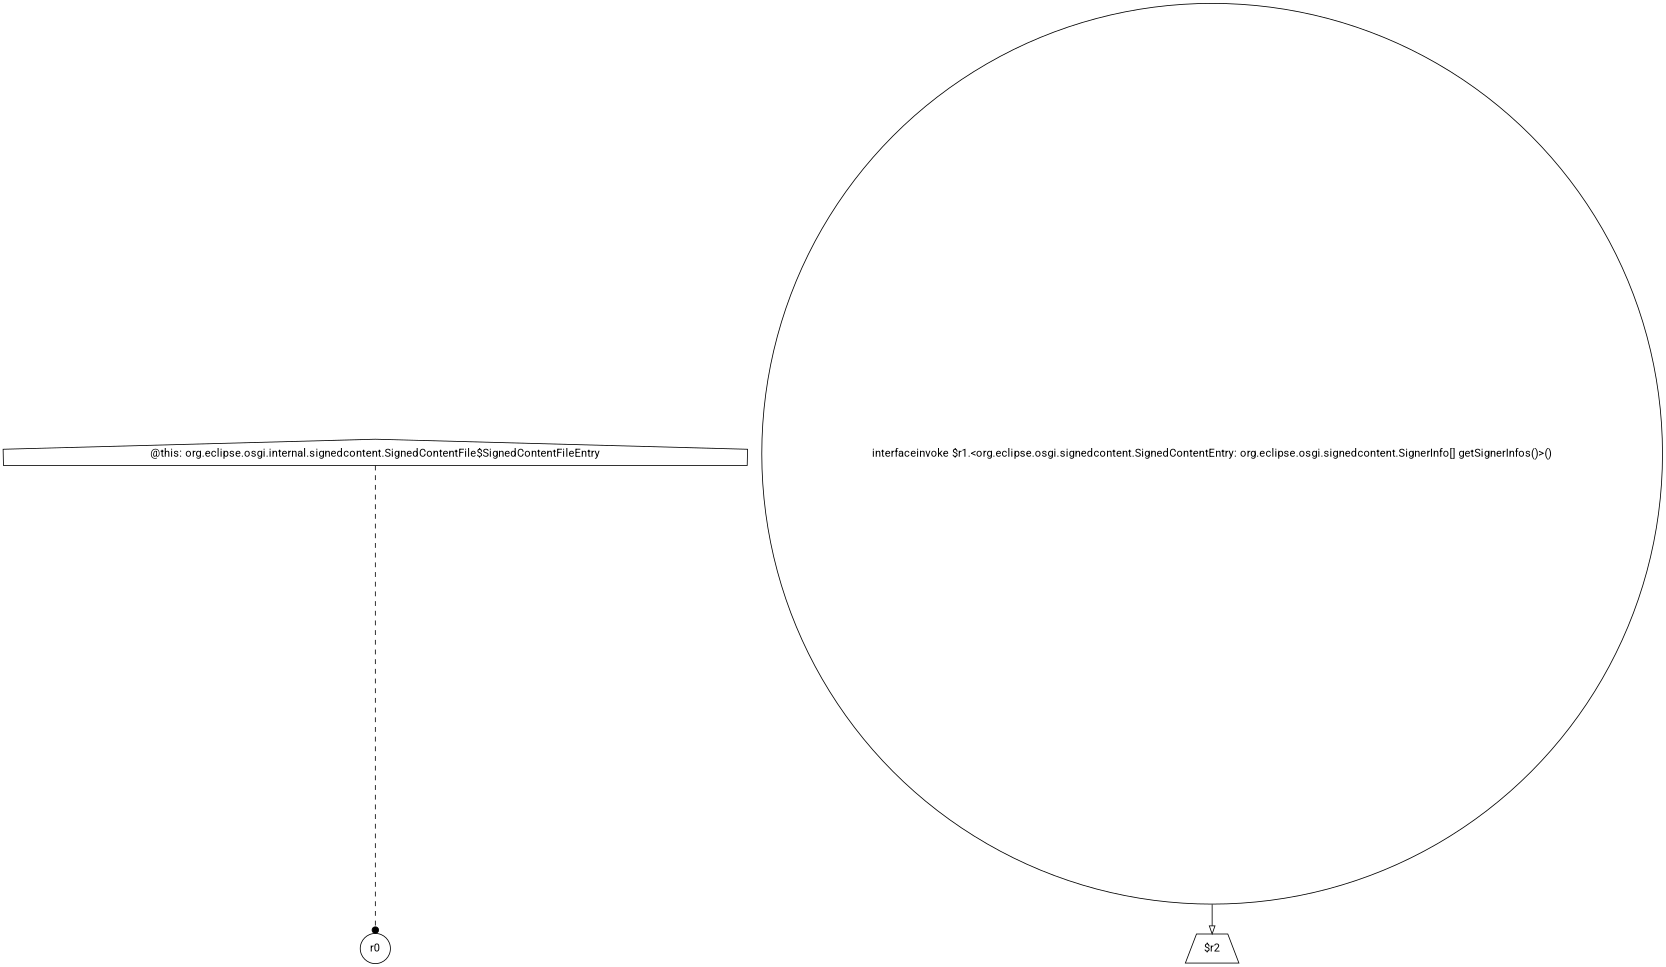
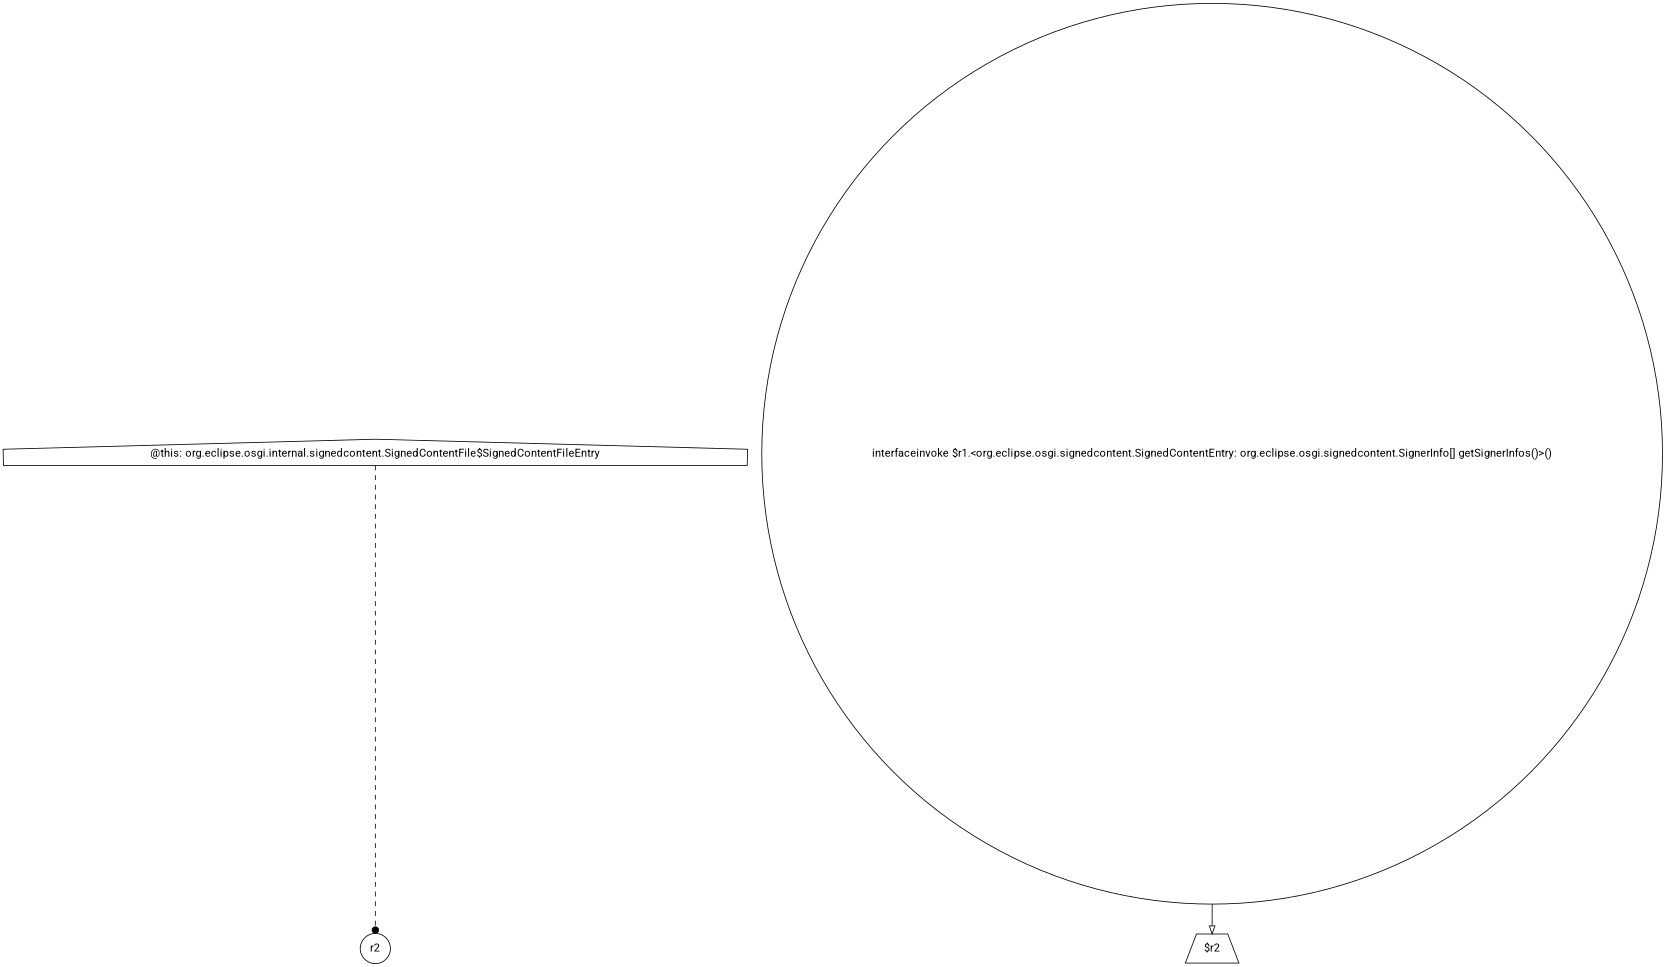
node "r0": label "r0" -> "r2"
